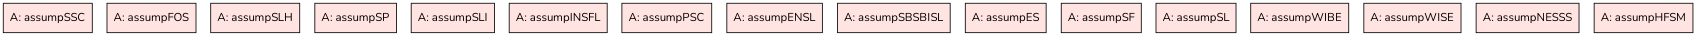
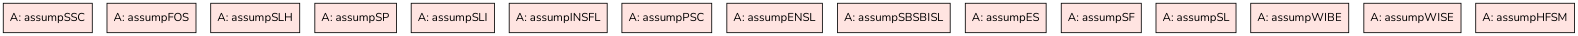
node "A: assumpNESSS": removed
